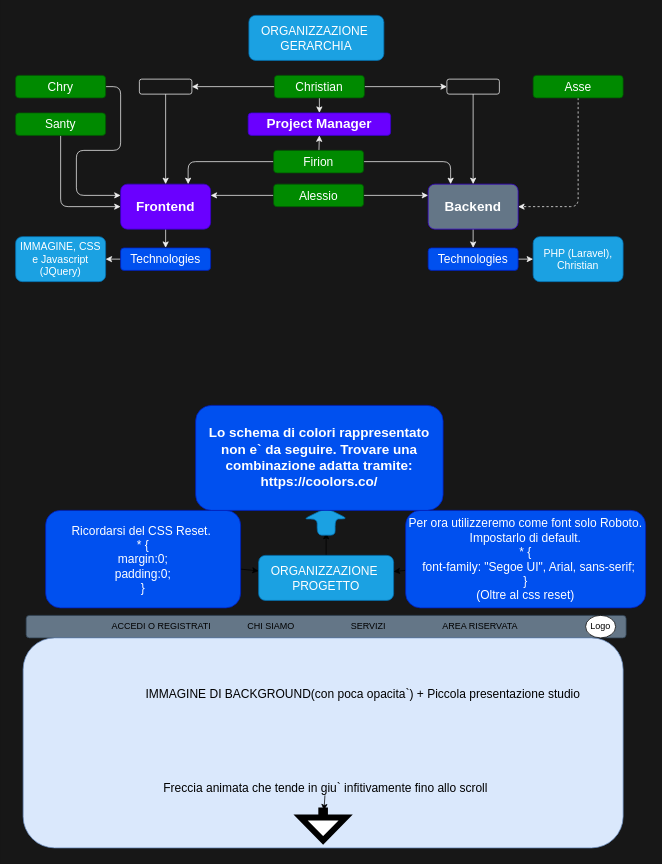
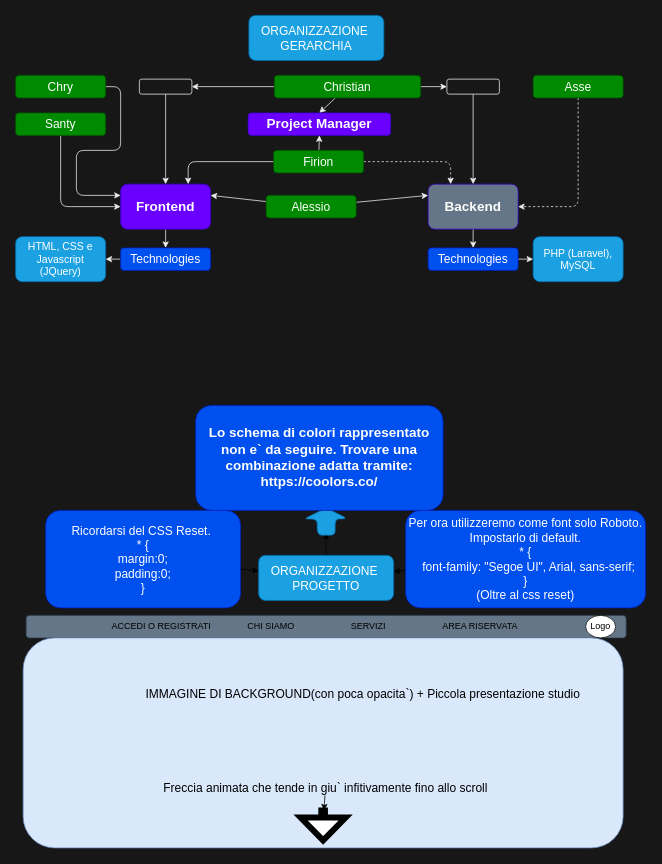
node "Christian": size 90x23 -> 146x23
edge "Firion" -> "Backend": style solid -> dashed
node "Alessio": moved (318, 195) -> (311, 207)
node "IMMAGINE, CSS e Javascript (JQuery)": label "IMMAGINE, CSS e Javascript (JQuery)" -> "HTML, CSS e Javascript (JQuery)"
node "PHP (Laravel), Christian": label "PHP (Laravel), Christian" -> "PHP (Laravel), MySQL"
